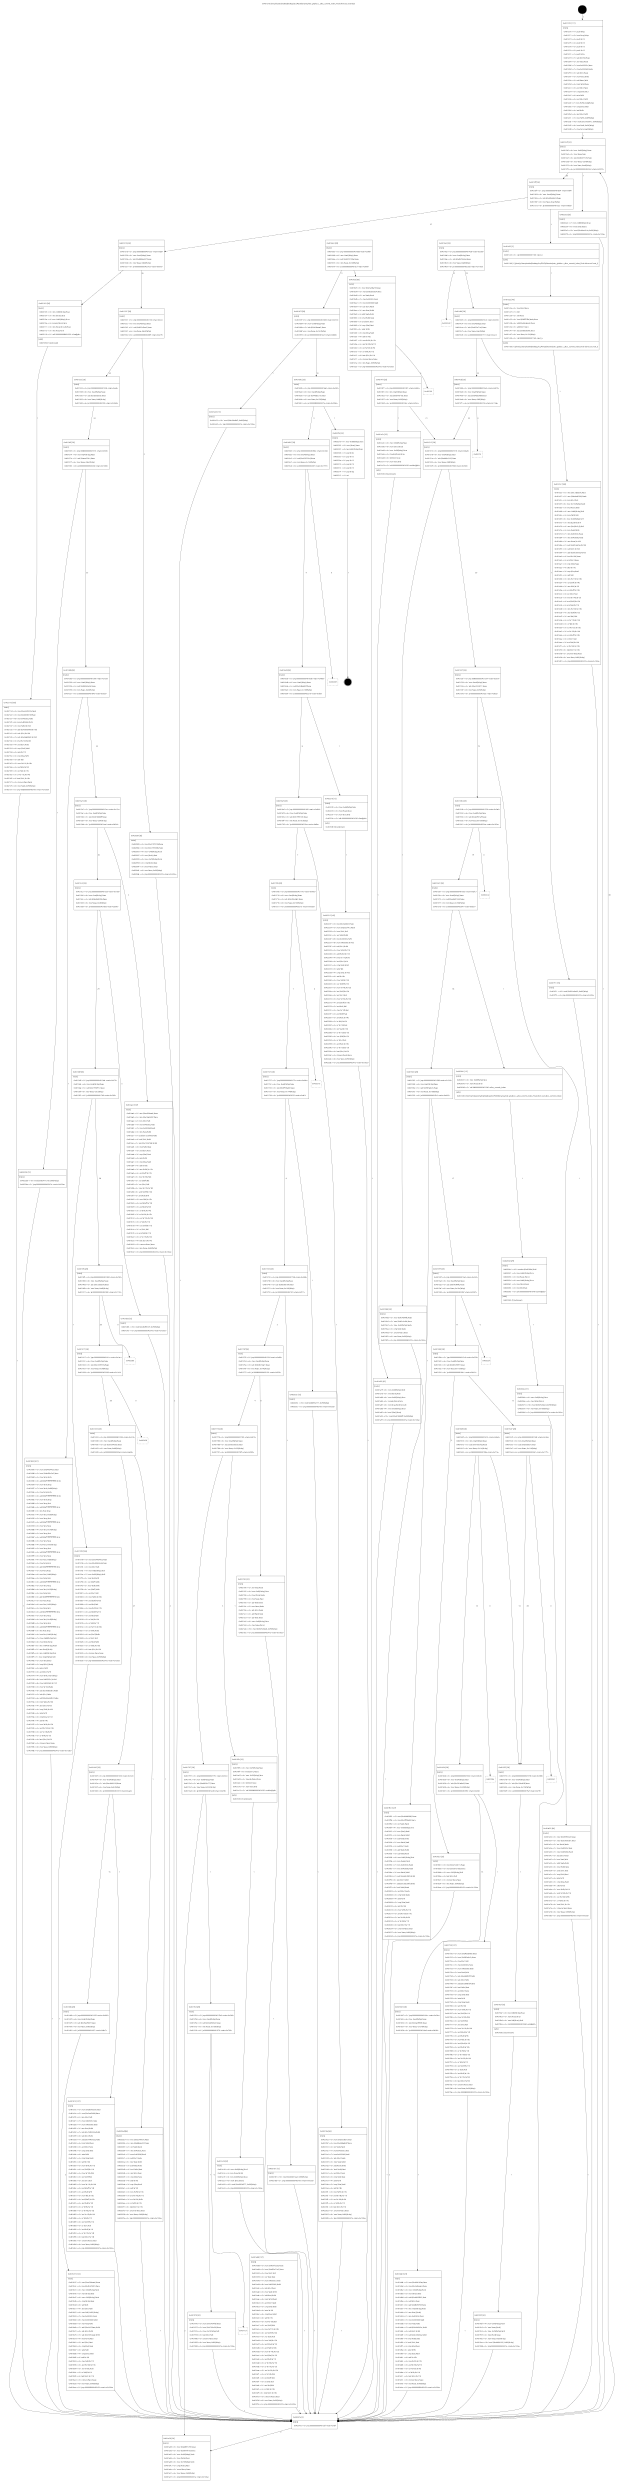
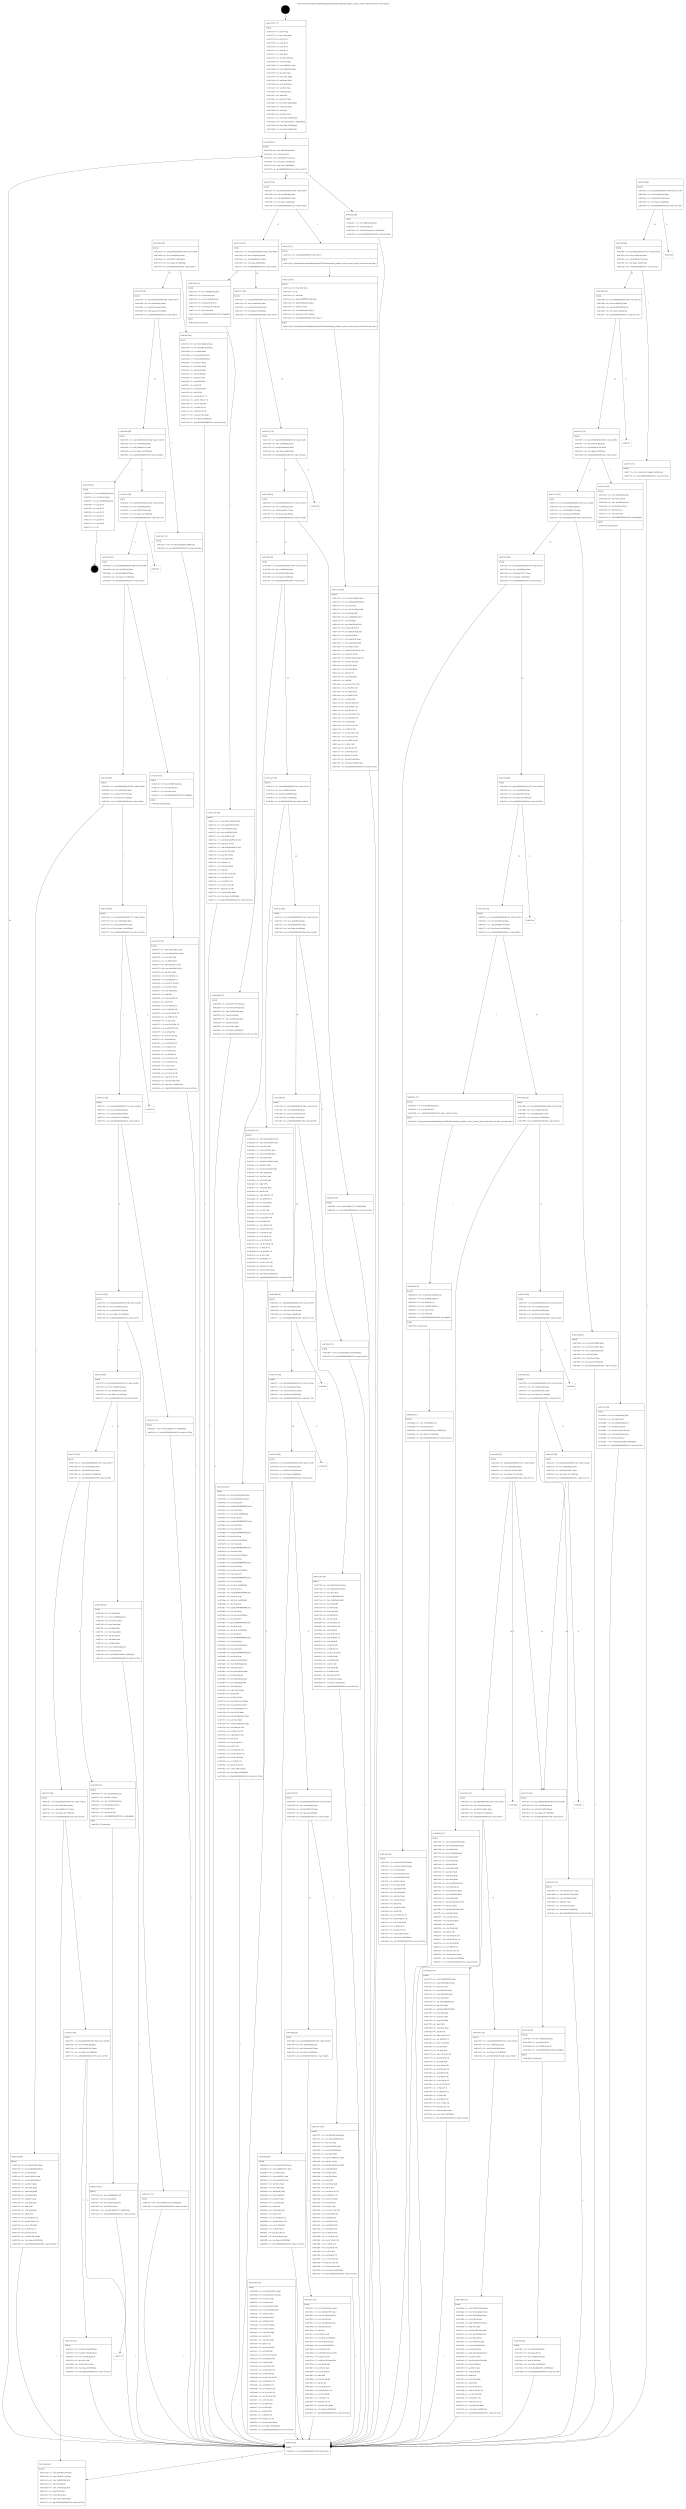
edge "0x401bcf [86]" -> "0x40235b": now "0x401353 [28]" -> "0x40235b"
edge "0x4014db [28]" -> "0x401513 [28]": now "0x4014db [28]" -> "0x4014f7 [28]"
